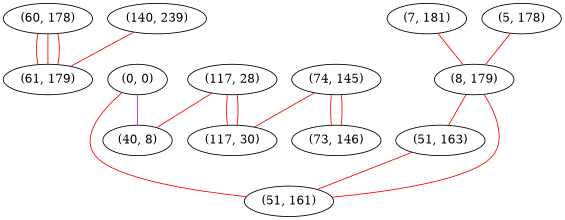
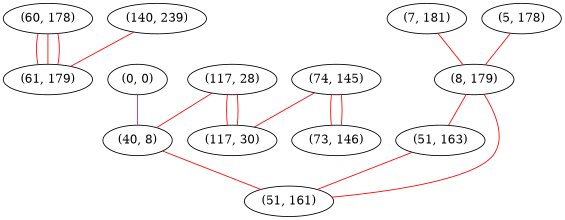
edge "(0, 0)" -- "(51, 161)": now "(40, 8)" -- "(51, 161)"
